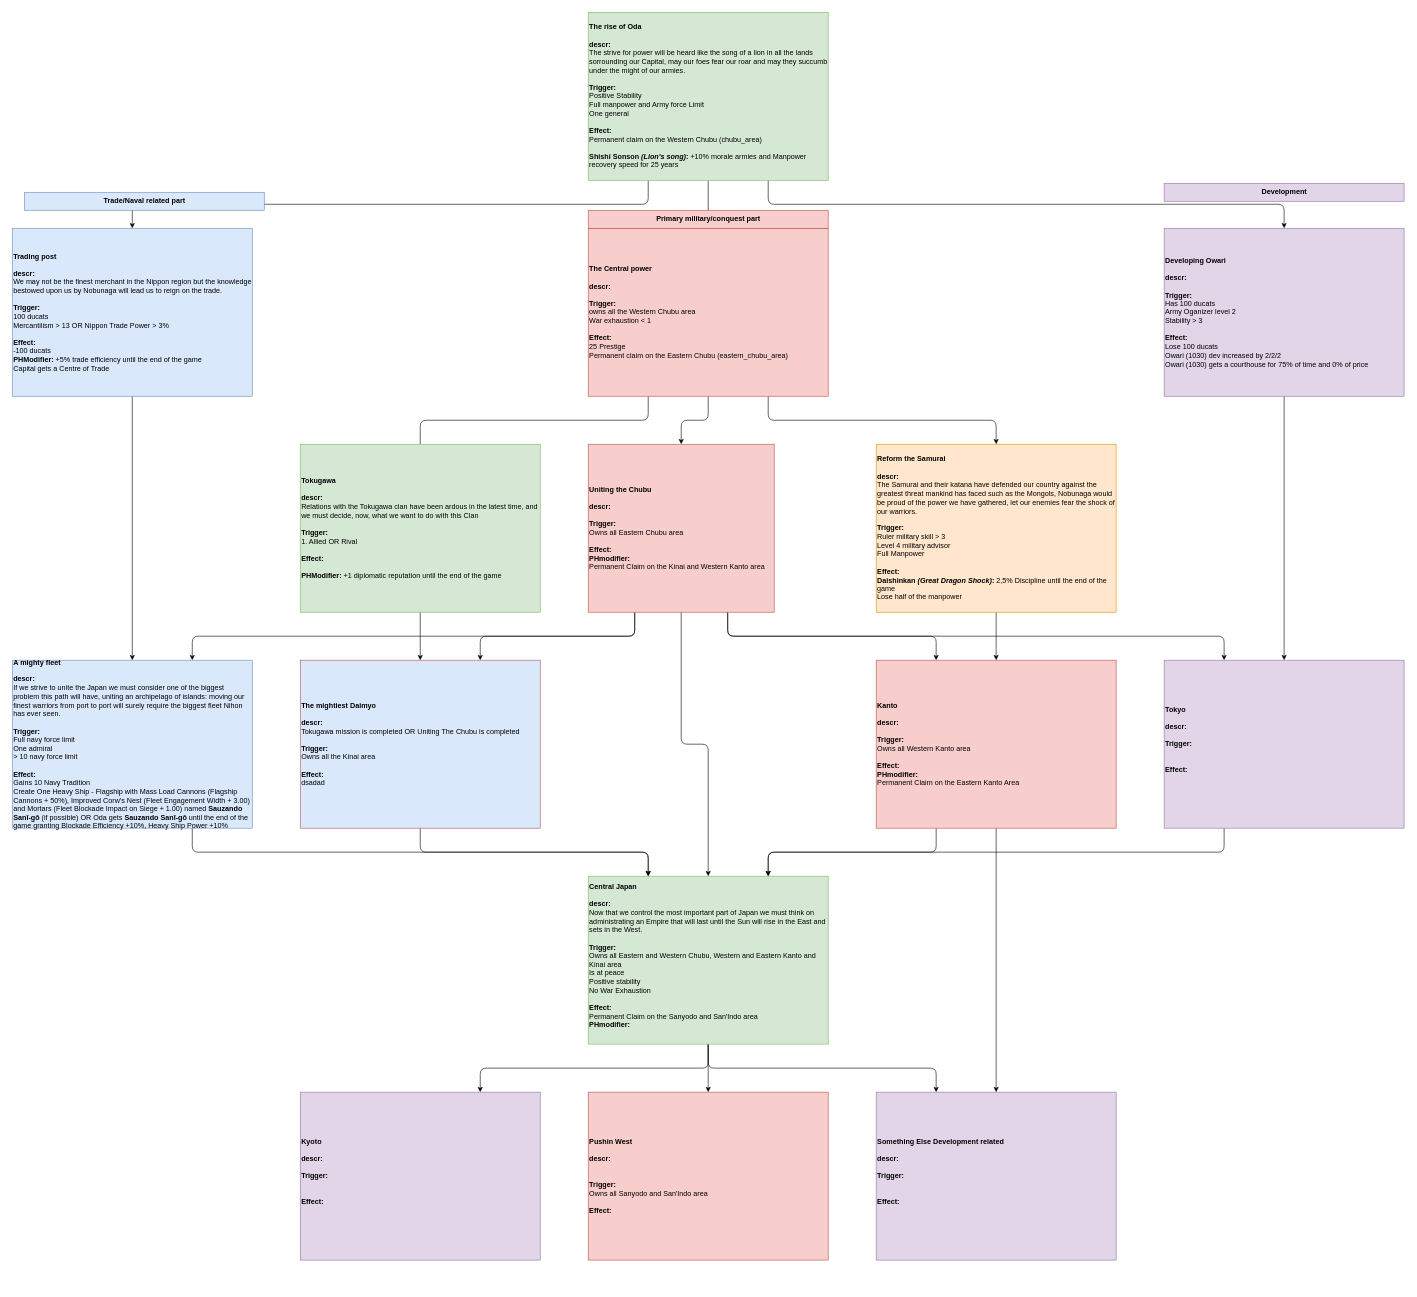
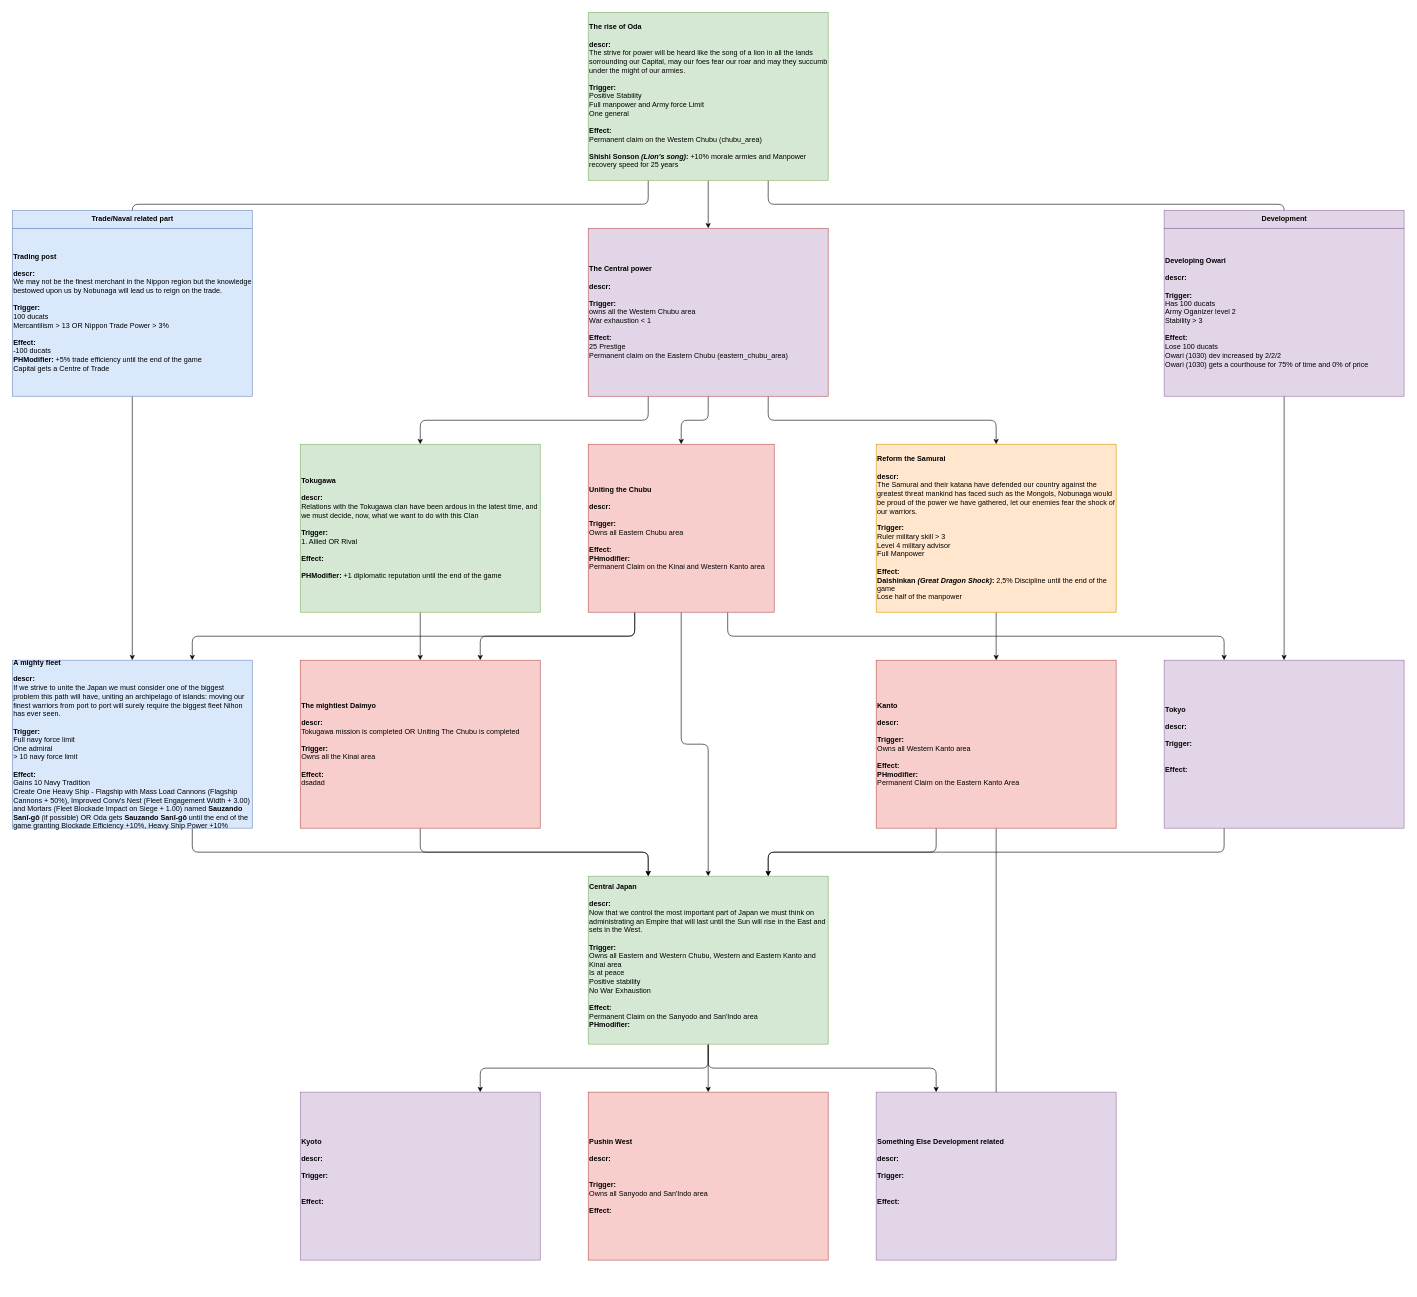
node "Development": moved (1284, 192) -> (1284, 219)
node "Trade/Naval related part": moved (144, 201) -> (132, 219)
node "Primary military/conquest part": removed
node "The Central power descr: Trigger: owns all the Western Chubu area War exhaustion < 1 Effect: 25 Prestige Permanent claim on the Eastern Chubu (eastern_chubu_area)": fillcolor #f8cecc -> #e1d5e7
edge "The Central power descr: Trigger: owns all the Western Chubu area War exhaustion < 1 Effect: 25 Prestige Permanent claim on the Eastern Chubu (eastern_chubu_area)" -- "Tokugawa descr: Relations with the Tokugawa clan have been ardous in the latest time, and we must decide, now, what we want to do with this Clan Trigger: 1. Allied OR Rival Effect: PHModifier: +1 diplomatic reputation until the end of the game": arrowhead none -> classic
edge "Uniting the Chubu descr: Trigger: Owns all Eastern Chubu area Effect: PHmodifier: Permanent Claim on the Kinai and Western Kanto area" -> "Kanto descr: Trigger: Owns all Western Kanto area Effect: PHmodifier: Permanent Claim on the Eastern Kanto Area": removed
node "The mightiest Daimyo descr: Tokugawa mission is completed OR Uniting The Chubu is completed Trigger: Owns all the Kinai area Effect: dsadad": fillcolor #dae8fc -> #f8cecc
edge "Kanto descr: Trigger: Owns all Western Kanto area Effect: PHmodifier: Permanent Claim on the Eastern Kanto Area" -> "Something Else Development related descr: Trigger: Effect:": arrowhead classic -> none
